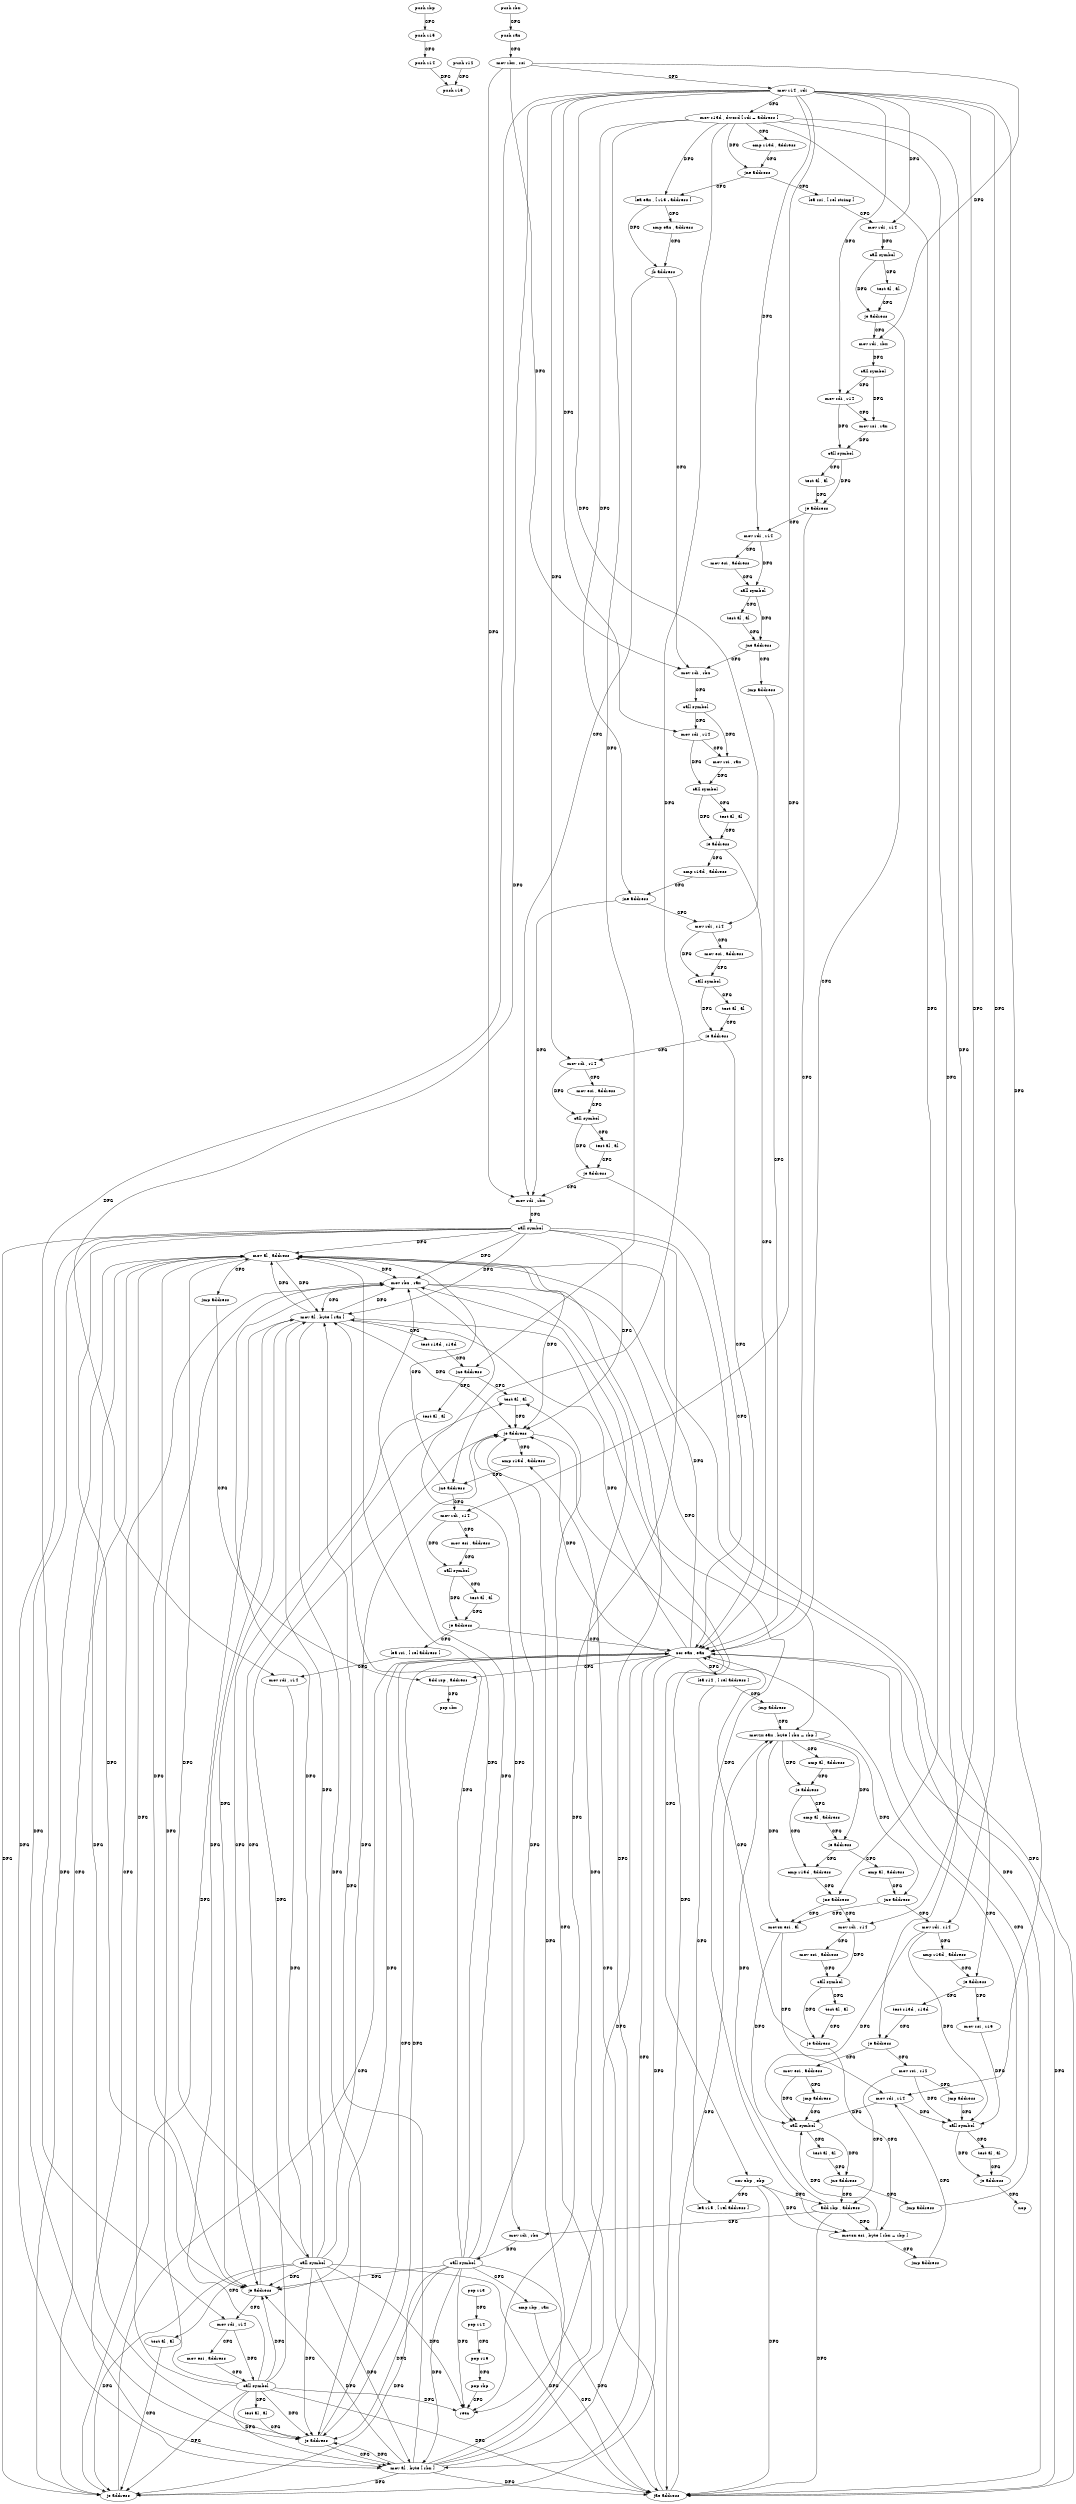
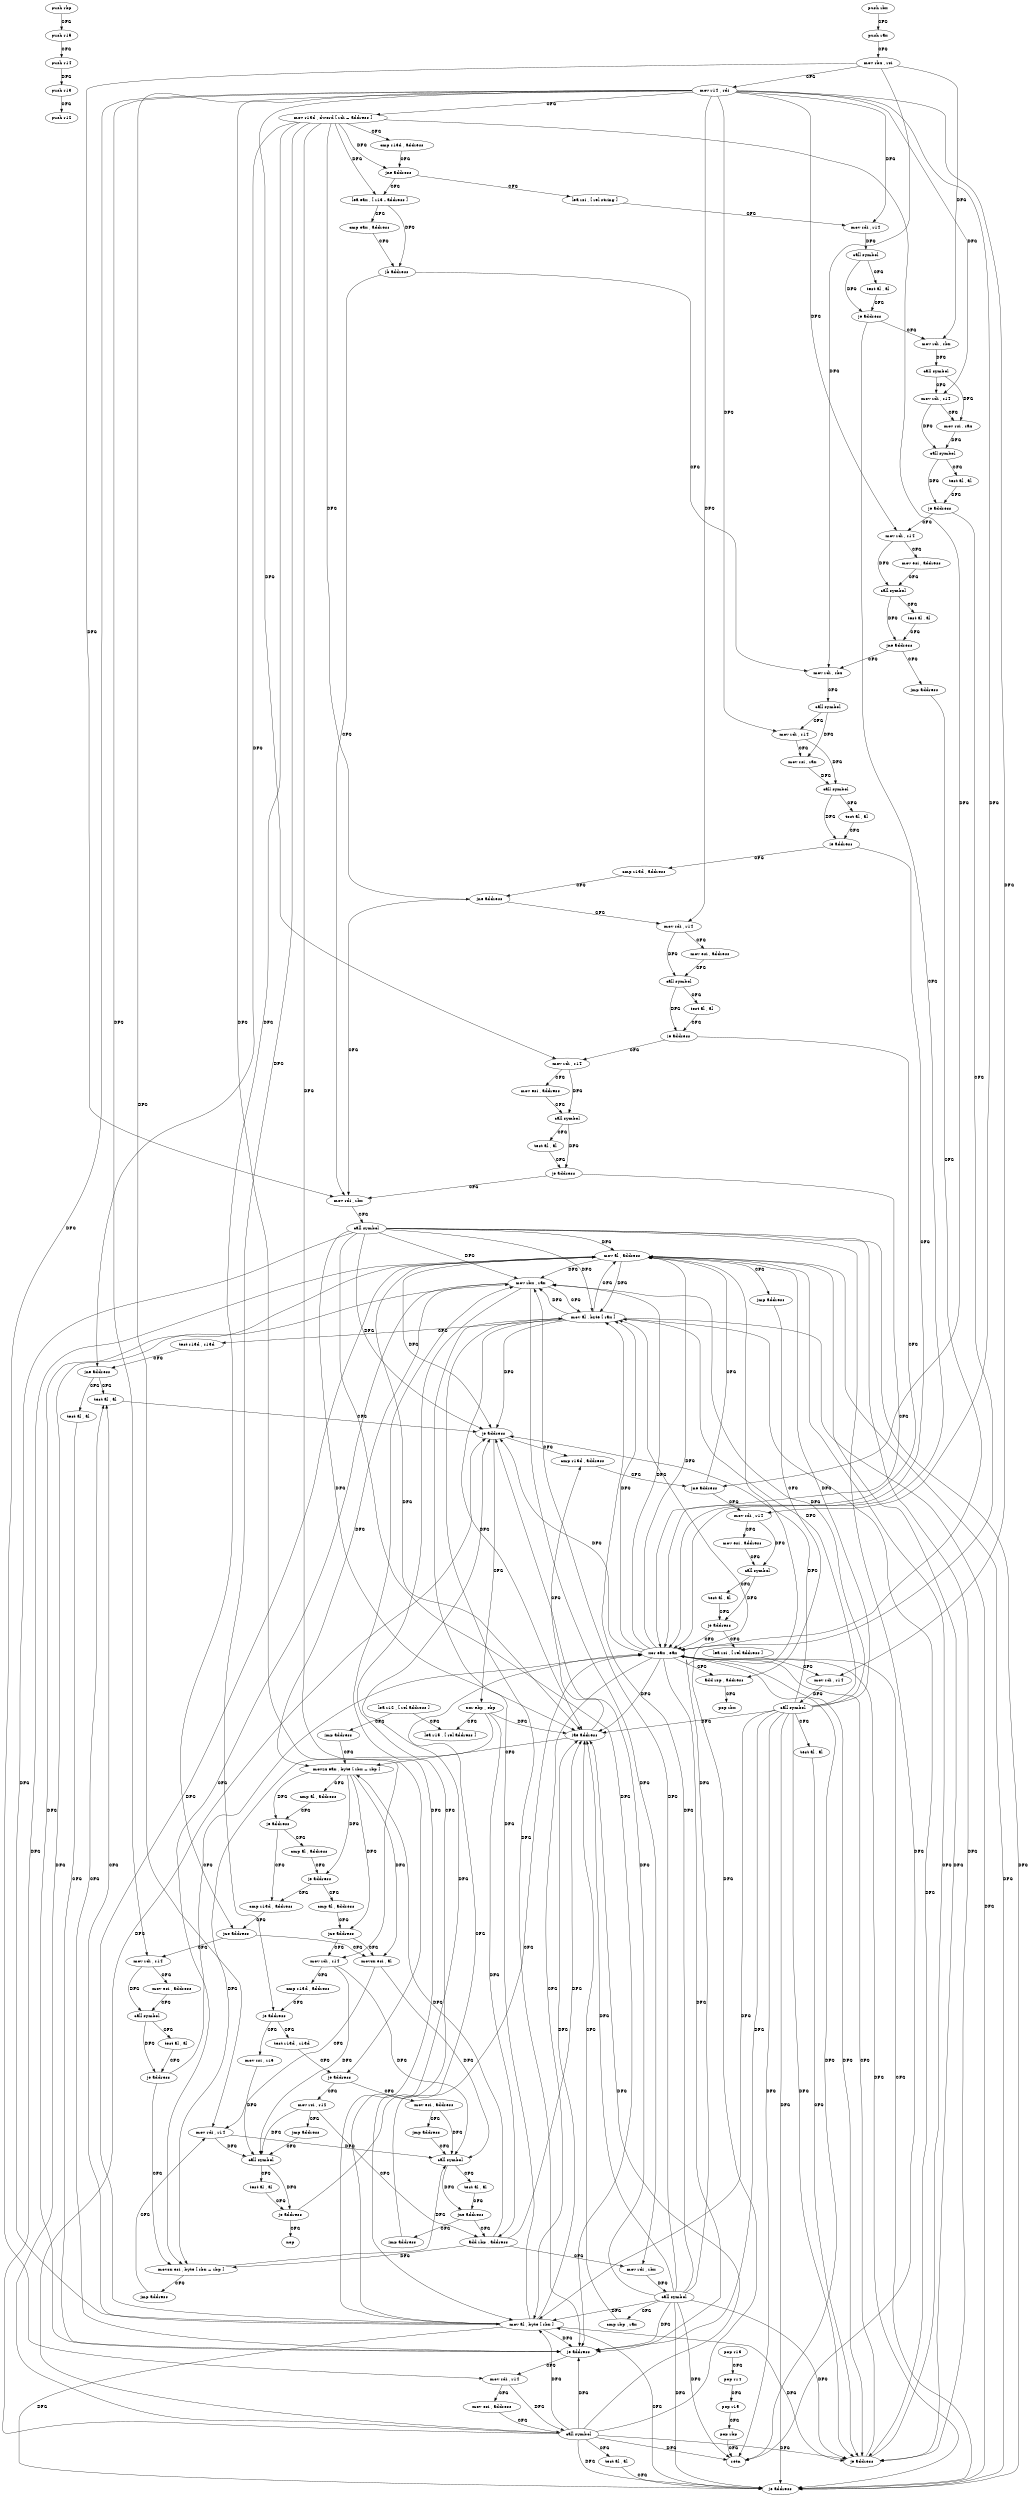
edge "push r12" -> "push r13": reversed
edge "mov al , byte [ rax ]" -> "mov al , address": label "DFG" -> "CFG"
edge "xor eax , eax" -> "lea r12 , [ rel address ]": now "xor eax , eax" -> "mov rbx , rax"
edge "mov rbx , rax" -> "movsx esi , byte [ rbx + rbp ]": label "DFG" -> "CFG"
